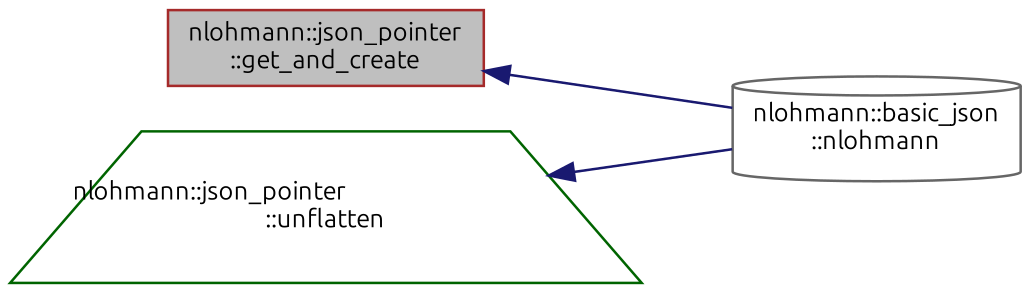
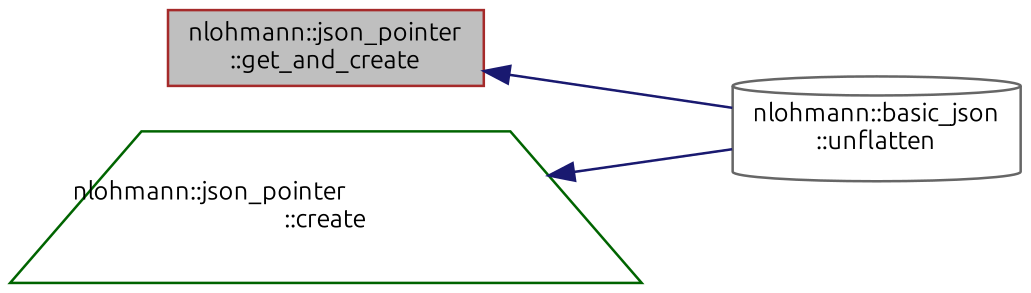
node "nlohmann::basic_json ::nlohmann": label "nlohmann::basic_json ::nlohmann" -> "nlohmann::basic_json ::unflatten"
node "nlohmann::json_pointer ::unflatten": label "nlohmann::json_pointer ::unflatten" -> "nlohmann::json_pointer ::create"
